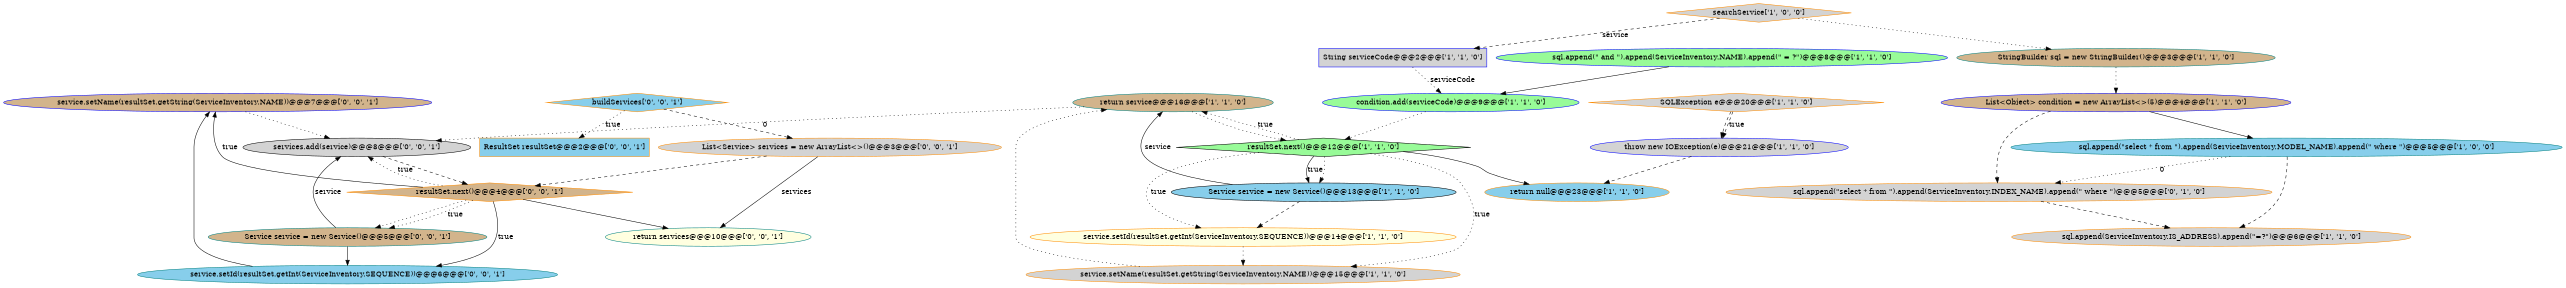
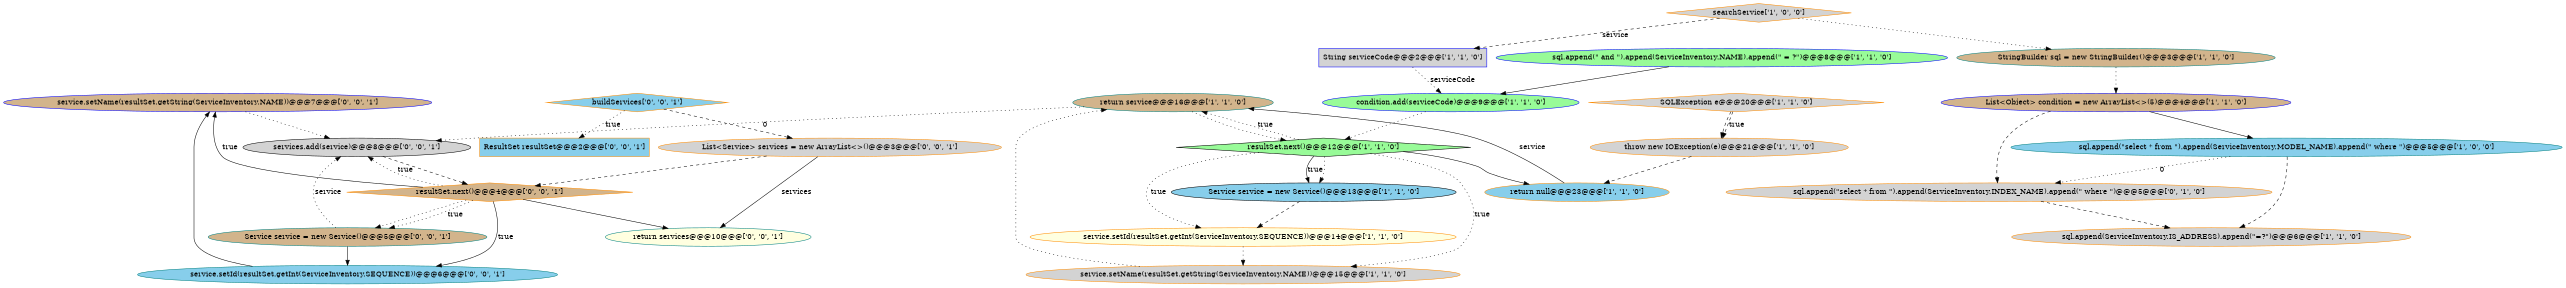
node "throw new IOException(e)@@@21@@@['1', '1', '0']": color blue -> darkorange
edge "Service service = new Service()@@@13@@@['1', '1', '0']" -> "return service@@@16@@@['1', '1', '0']": now "return null@@@23@@@['1', '1', '0']" -> "return service@@@16@@@['1', '1', '0']"
edge "Service service = new Service()@@@5@@@['0', '0', '1']" -> "services.add(service)@@@8@@@['0', '0', '1']": style solid -> dotted
